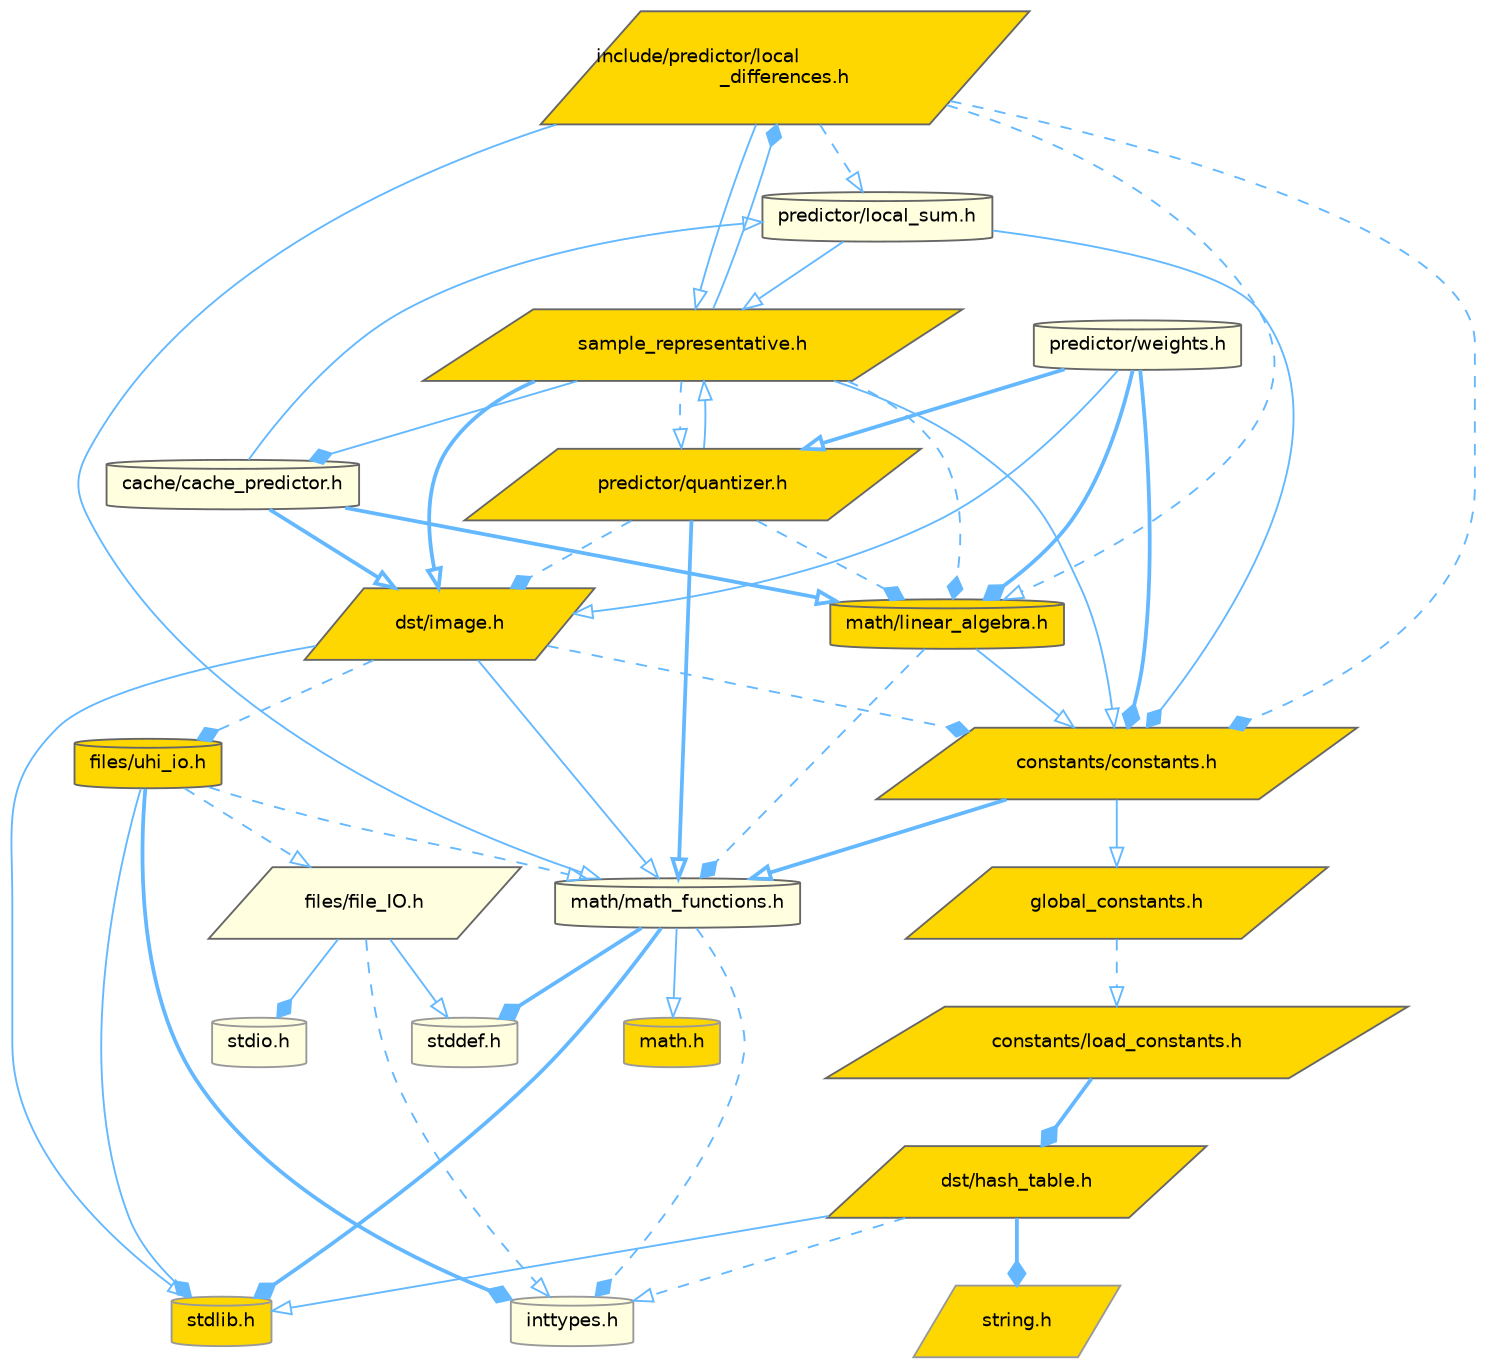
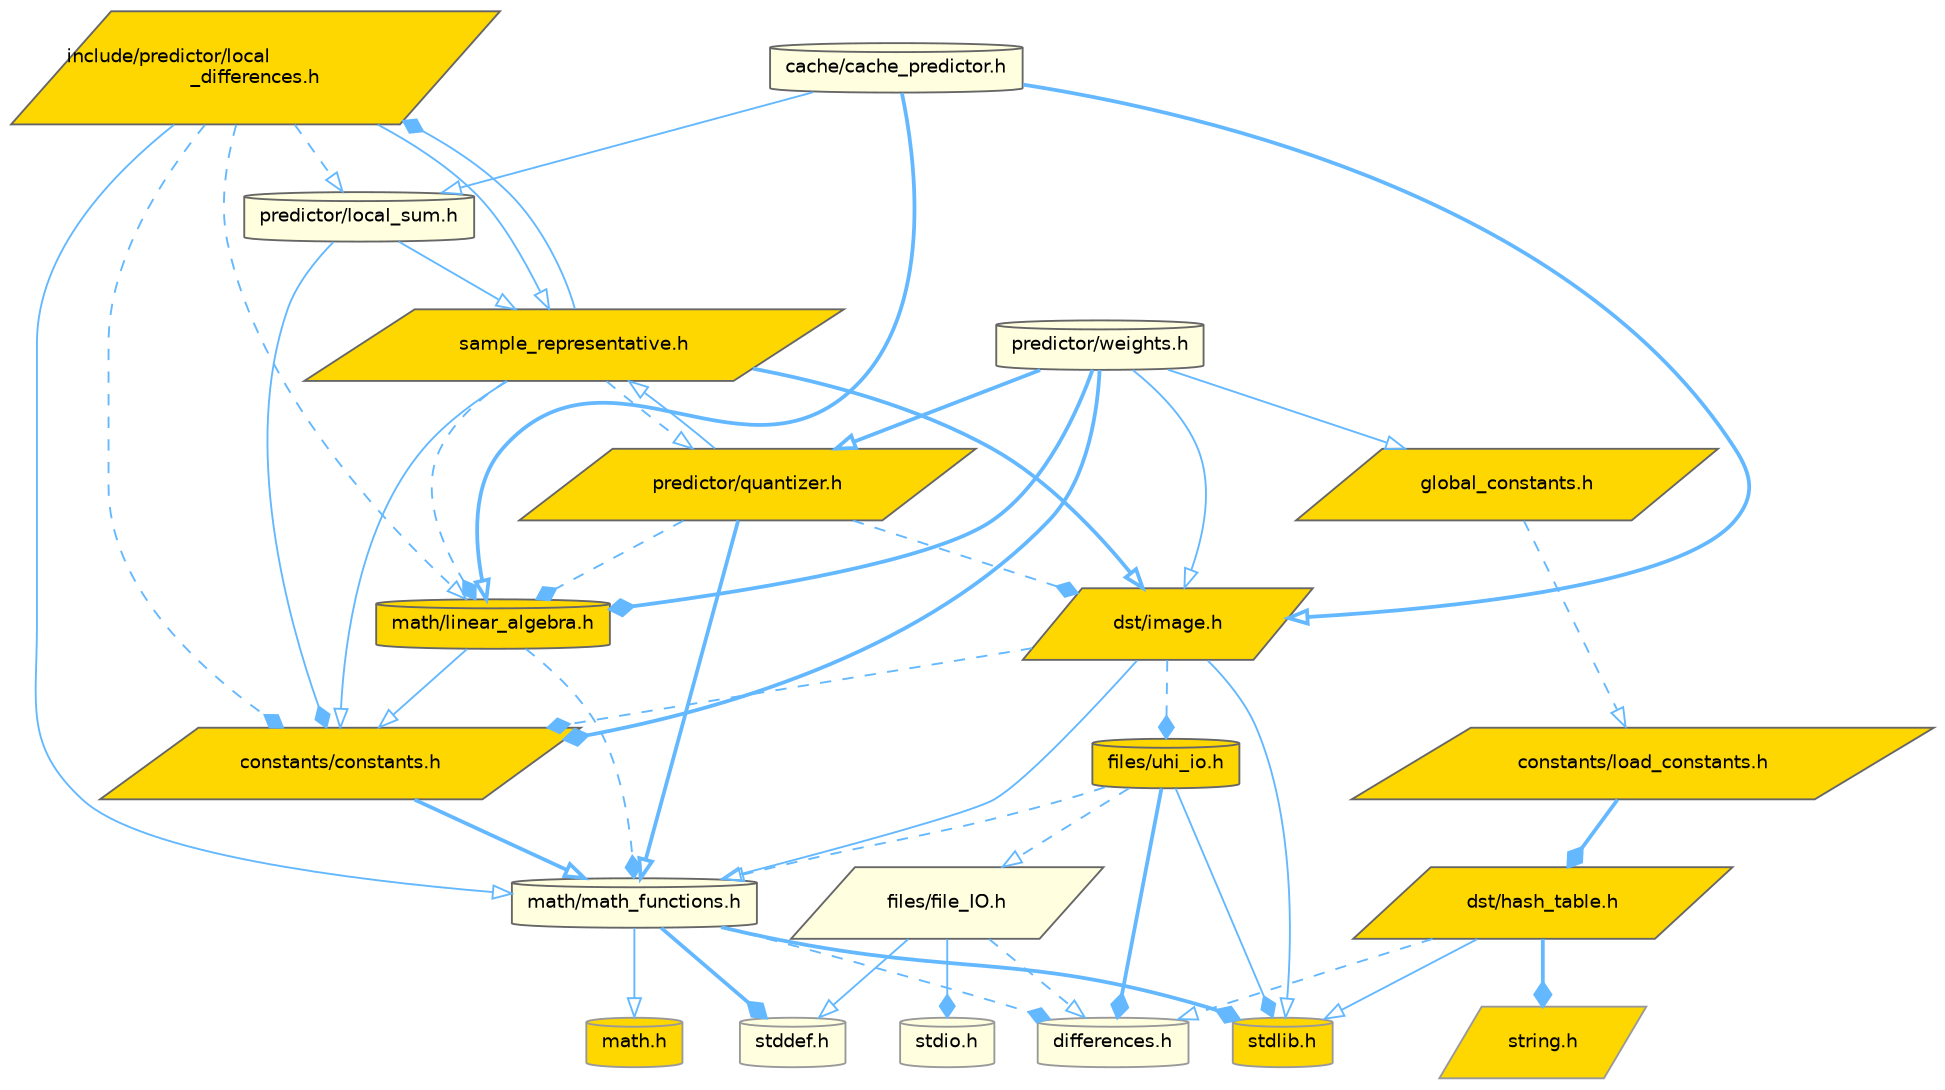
edge "sample_representative.h" -> "cache/cache_predictor.h": removed
edge "constants/constants.h" -> "global_constants.h": now "predictor/weights.h" -> "global_constants.h"
node "inttypes.h": label "inttypes.h" -> "differences.h"
